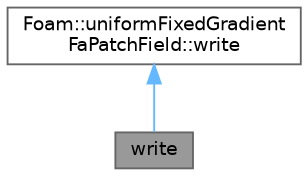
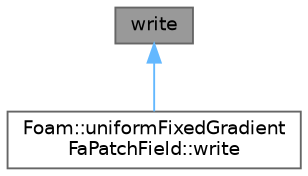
edge "write" -> "Foam::uniformFixedGradient FaPatchField::write": reversed
